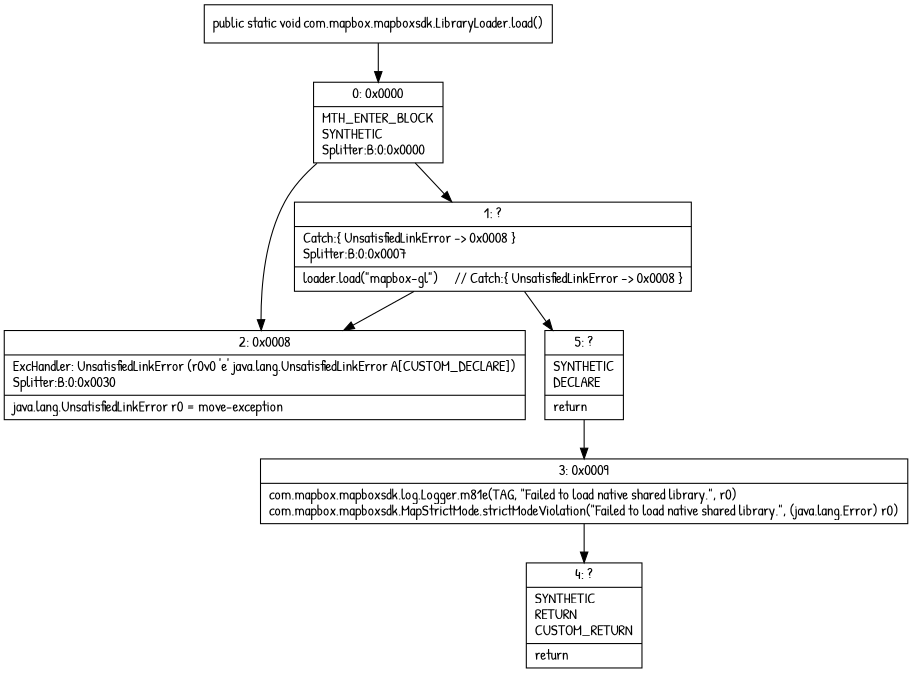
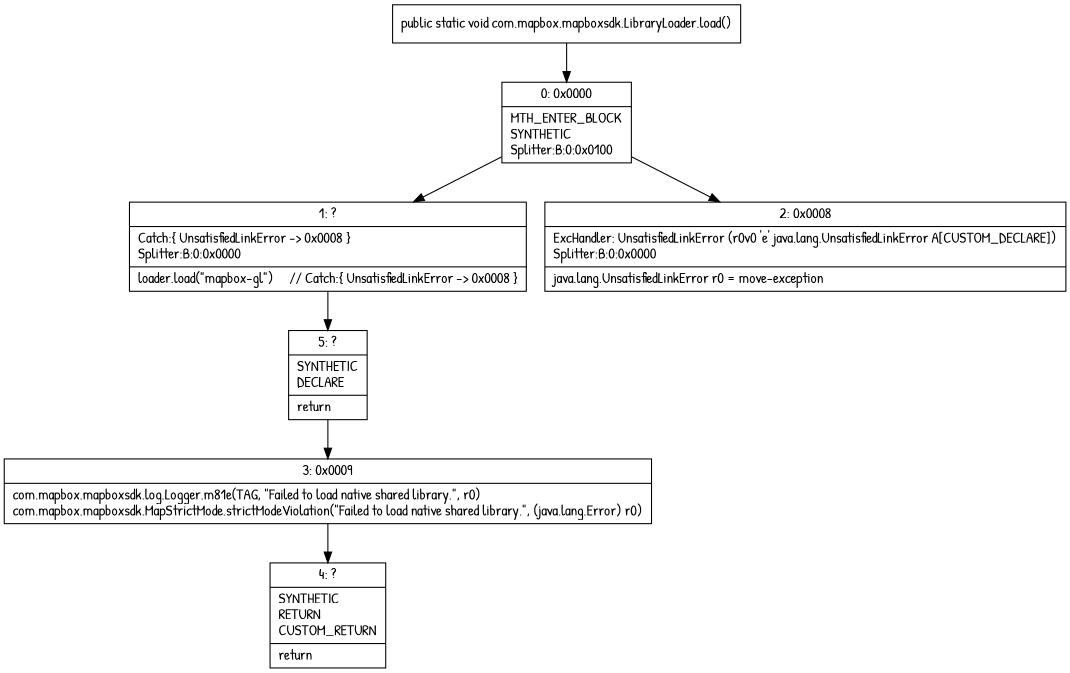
node "0: 0x0000": text "Splitter:B:0:0x0000" -> "Splitter:B:0:0x0100"
node "1: ?": text "Splitter:B:0:0x0007" -> "Splitter:B:0:0x0000"
edge "1: ?" -> "2: 0x0008": removed
node "2: 0x0008": text "Splitter:B:0:0x0030" -> "Splitter:B:0:0x0000"
